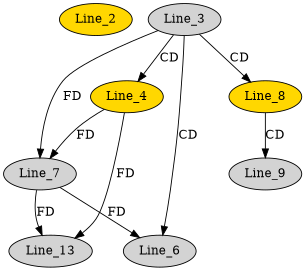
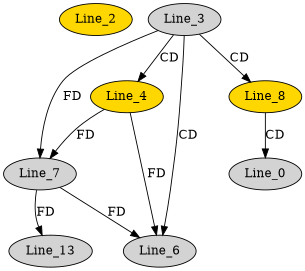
node "Line_9": label "Line_9" -> "Line_0"
edge "Line_4" -> "Line_13": now "Line_4" -> "Line_6"
